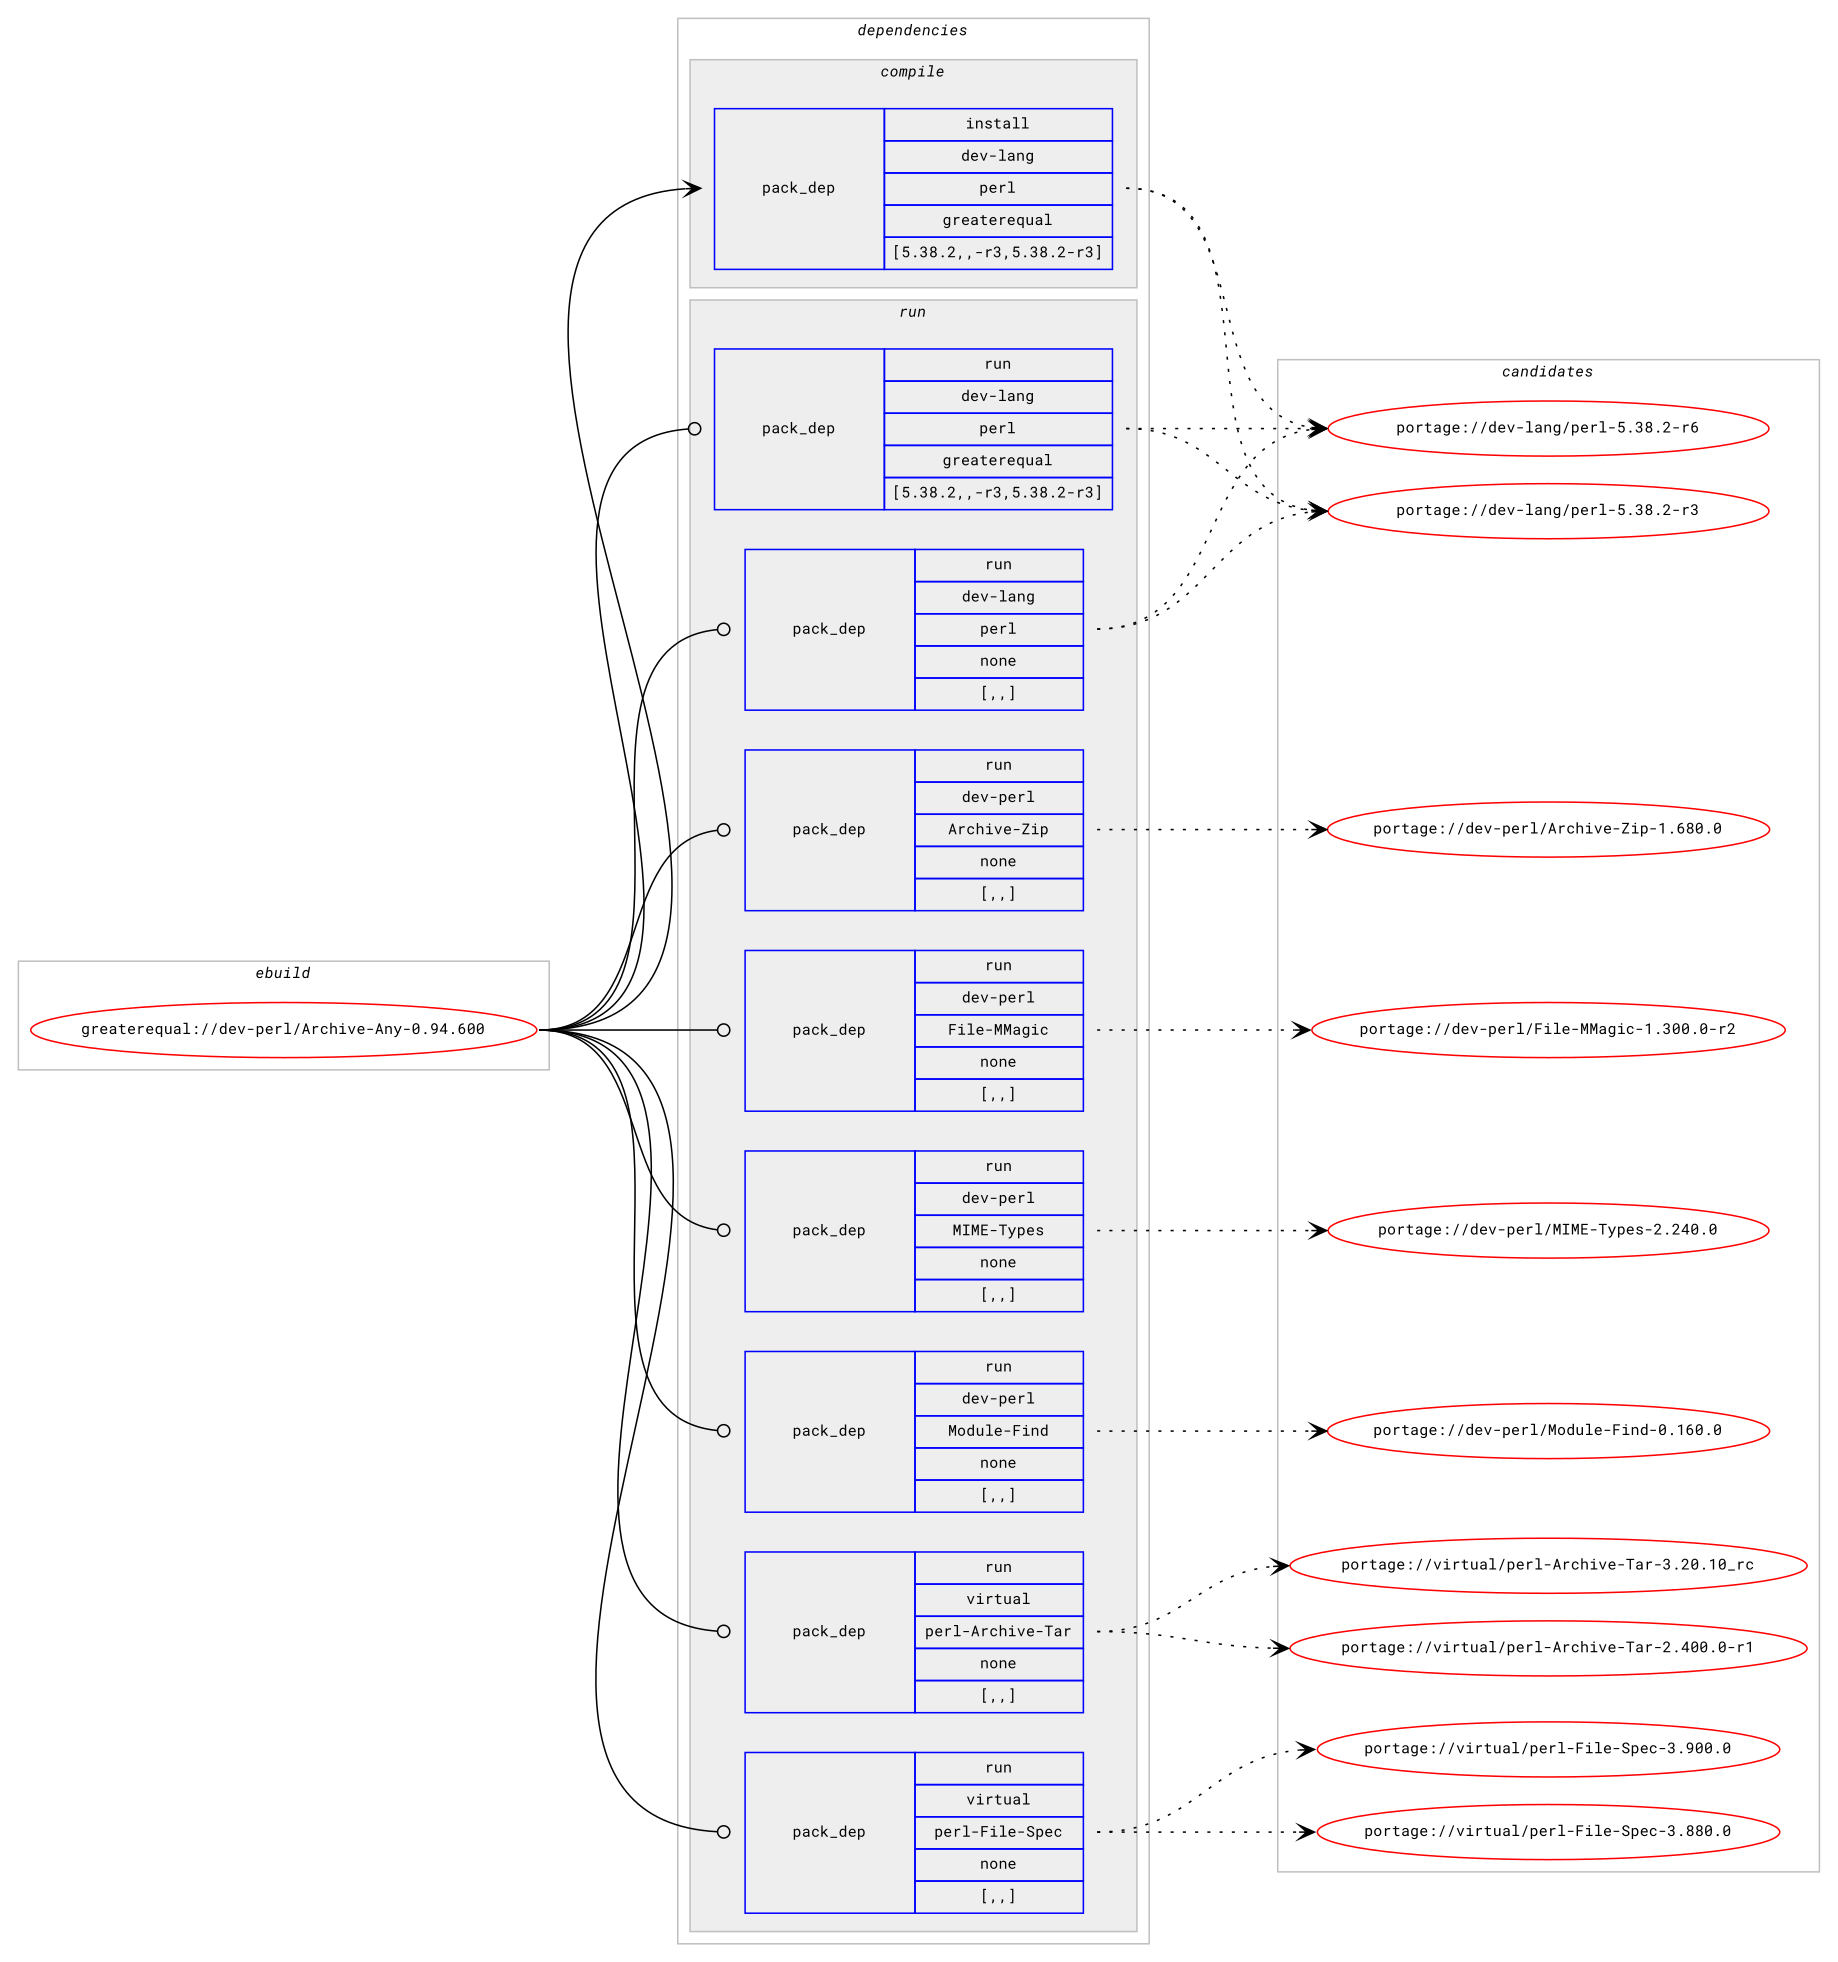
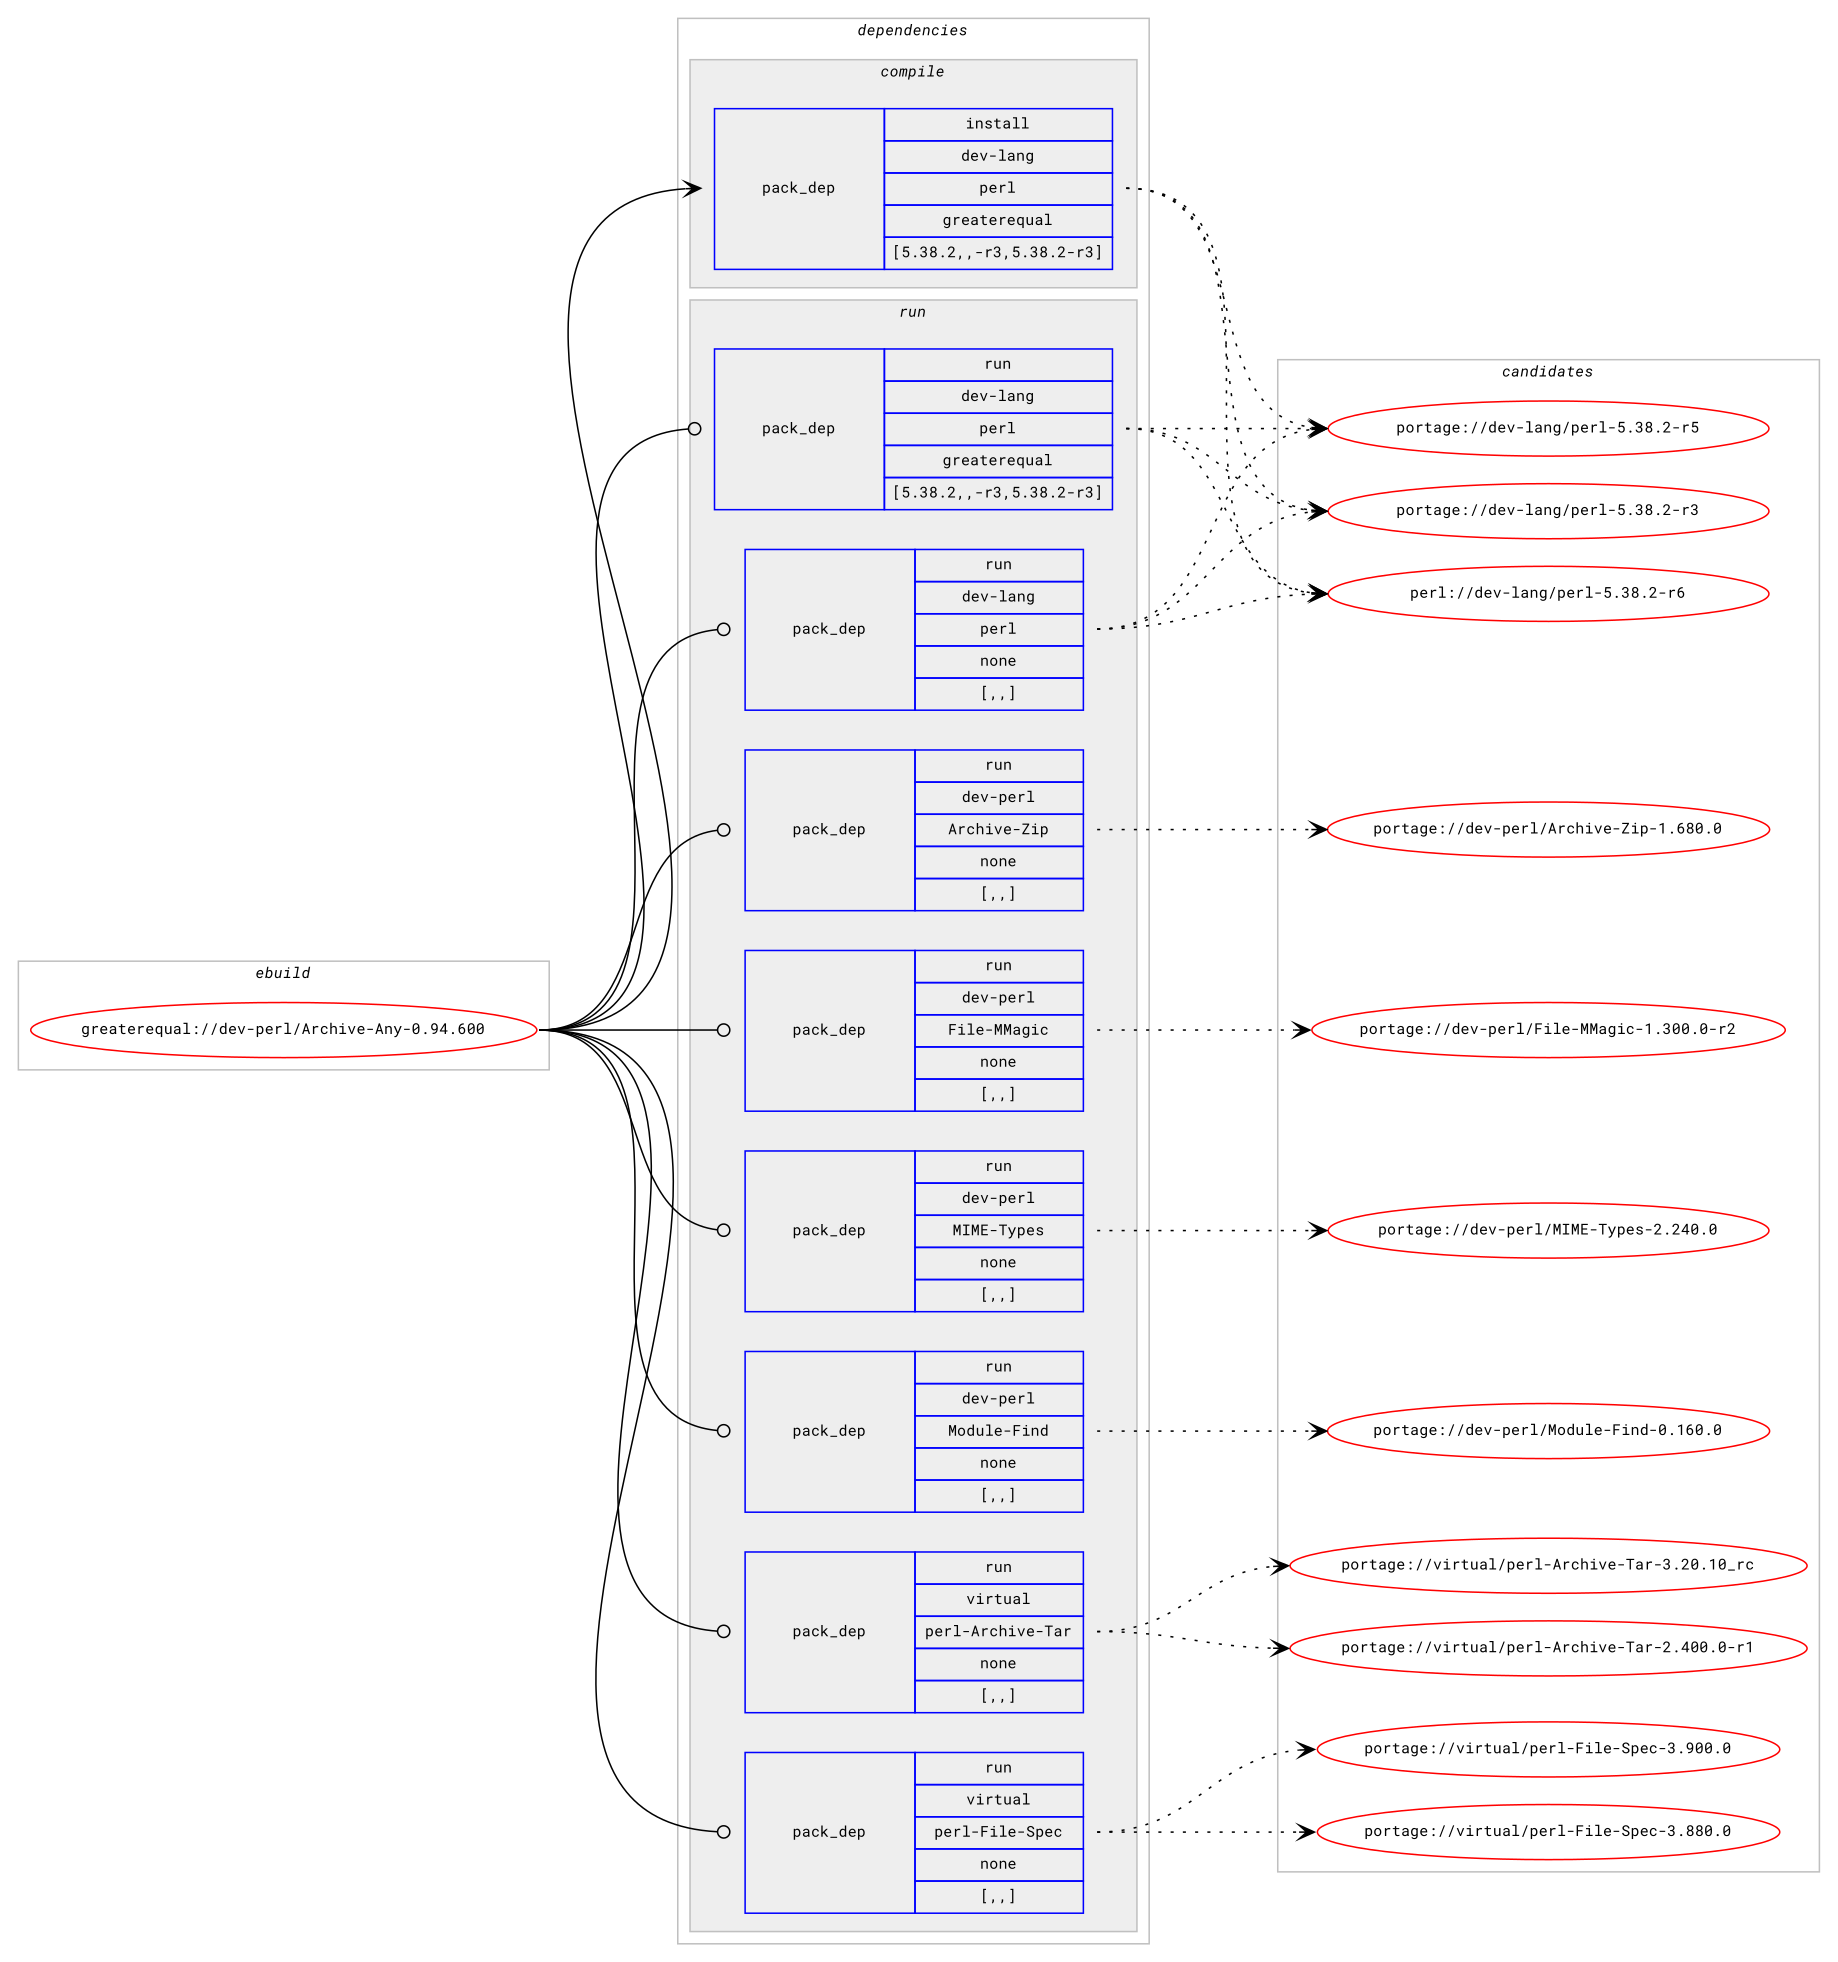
node "portage://dev-lang/perl-5.38.2-r5": added
node "portage://dev-lang/perl-5.38.2-r6": label "portage://dev-lang/perl-5.38.2-r6" -> "perl://dev-lang/perl-5.38.2-r6"
